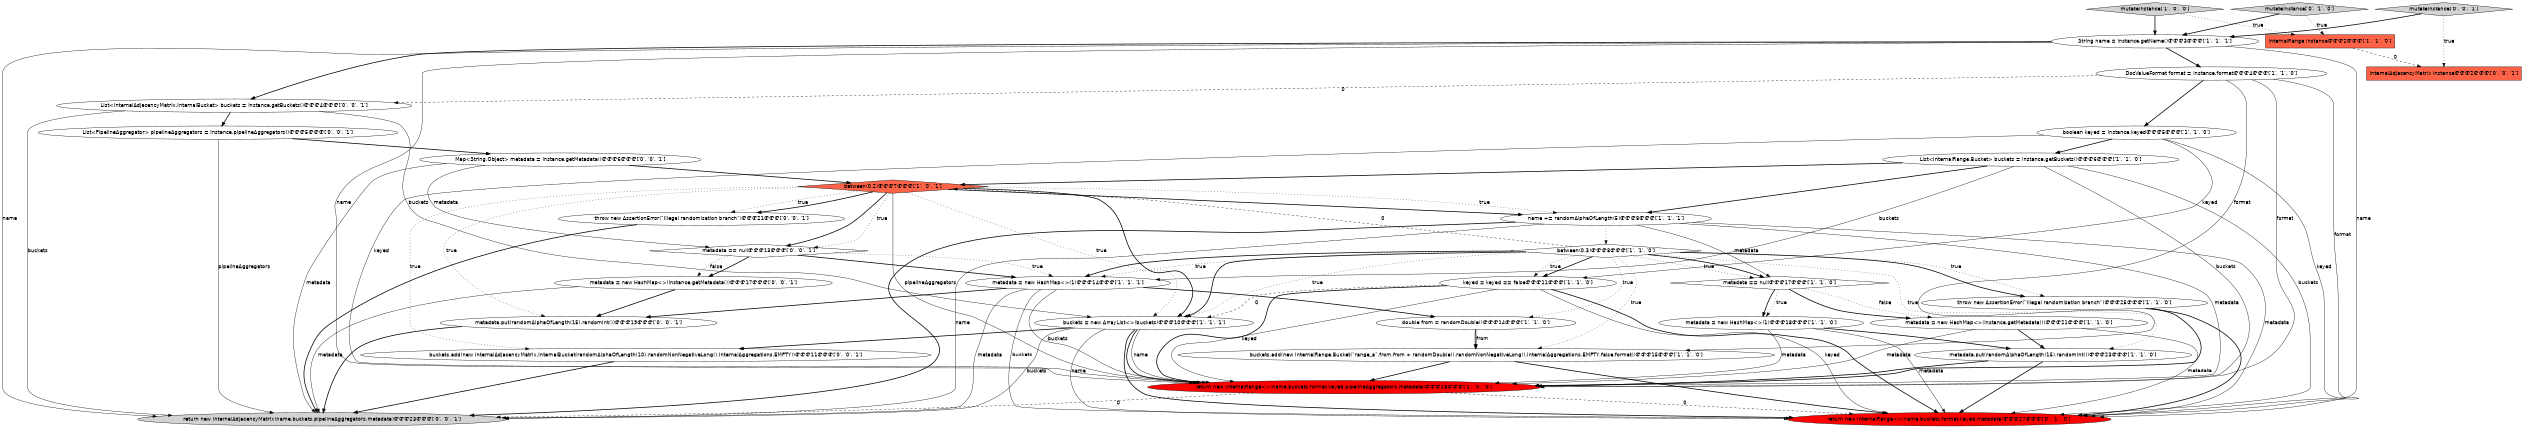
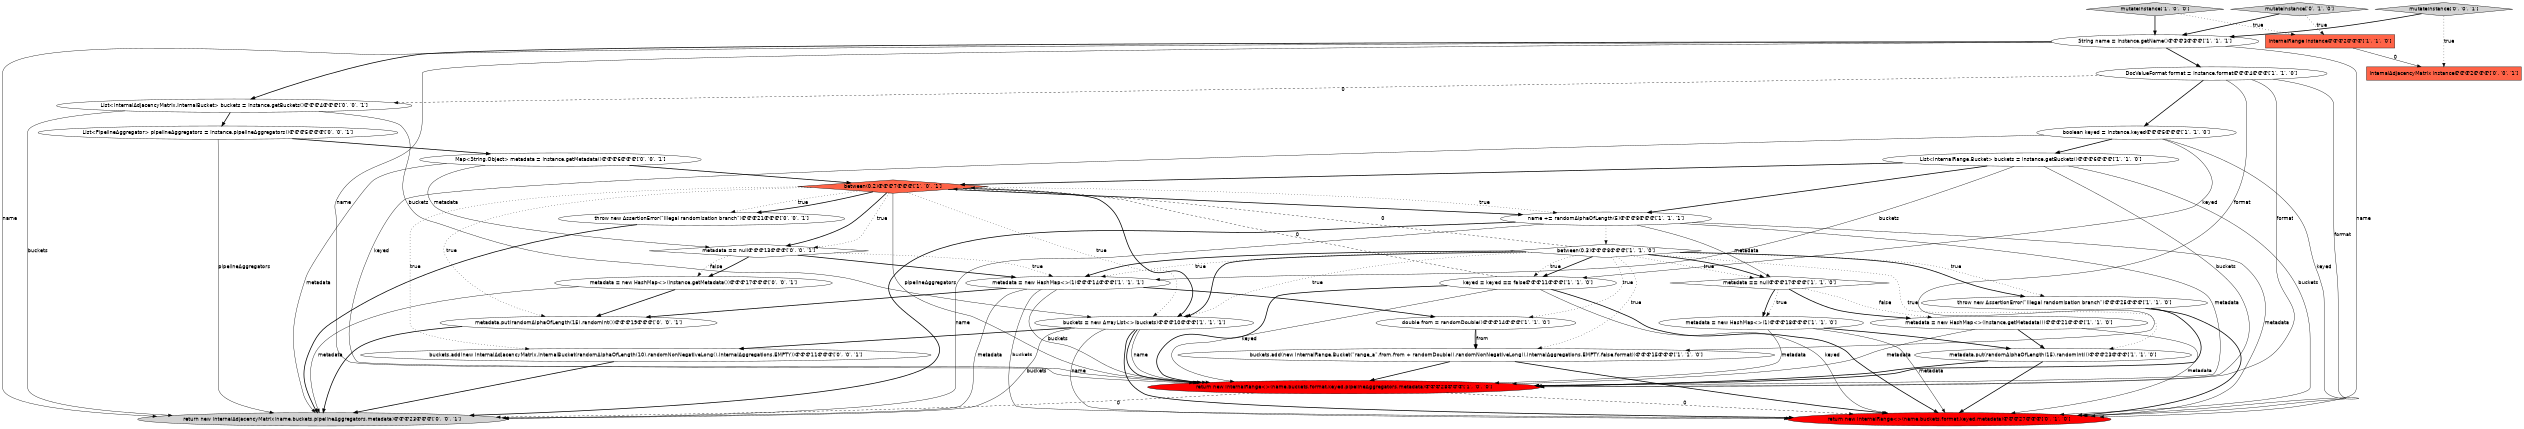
edge "InternalRange instance@@@2@@@['1', '1', '0']" -> "InternalAdjacencyMatrix instance@@@2@@@['0', '0', '1']": style dashed -> solid
edge "keyed = keyed == false@@@11@@@['1', '1', '0']" -> "buckets = new ArrayList<>(buckets)@@@10@@@['1', '1', '1']": now "keyed = keyed == false@@@11@@@['1', '1', '0']" -> "between(0,2)@@@7@@@['1', '0', '1']"
